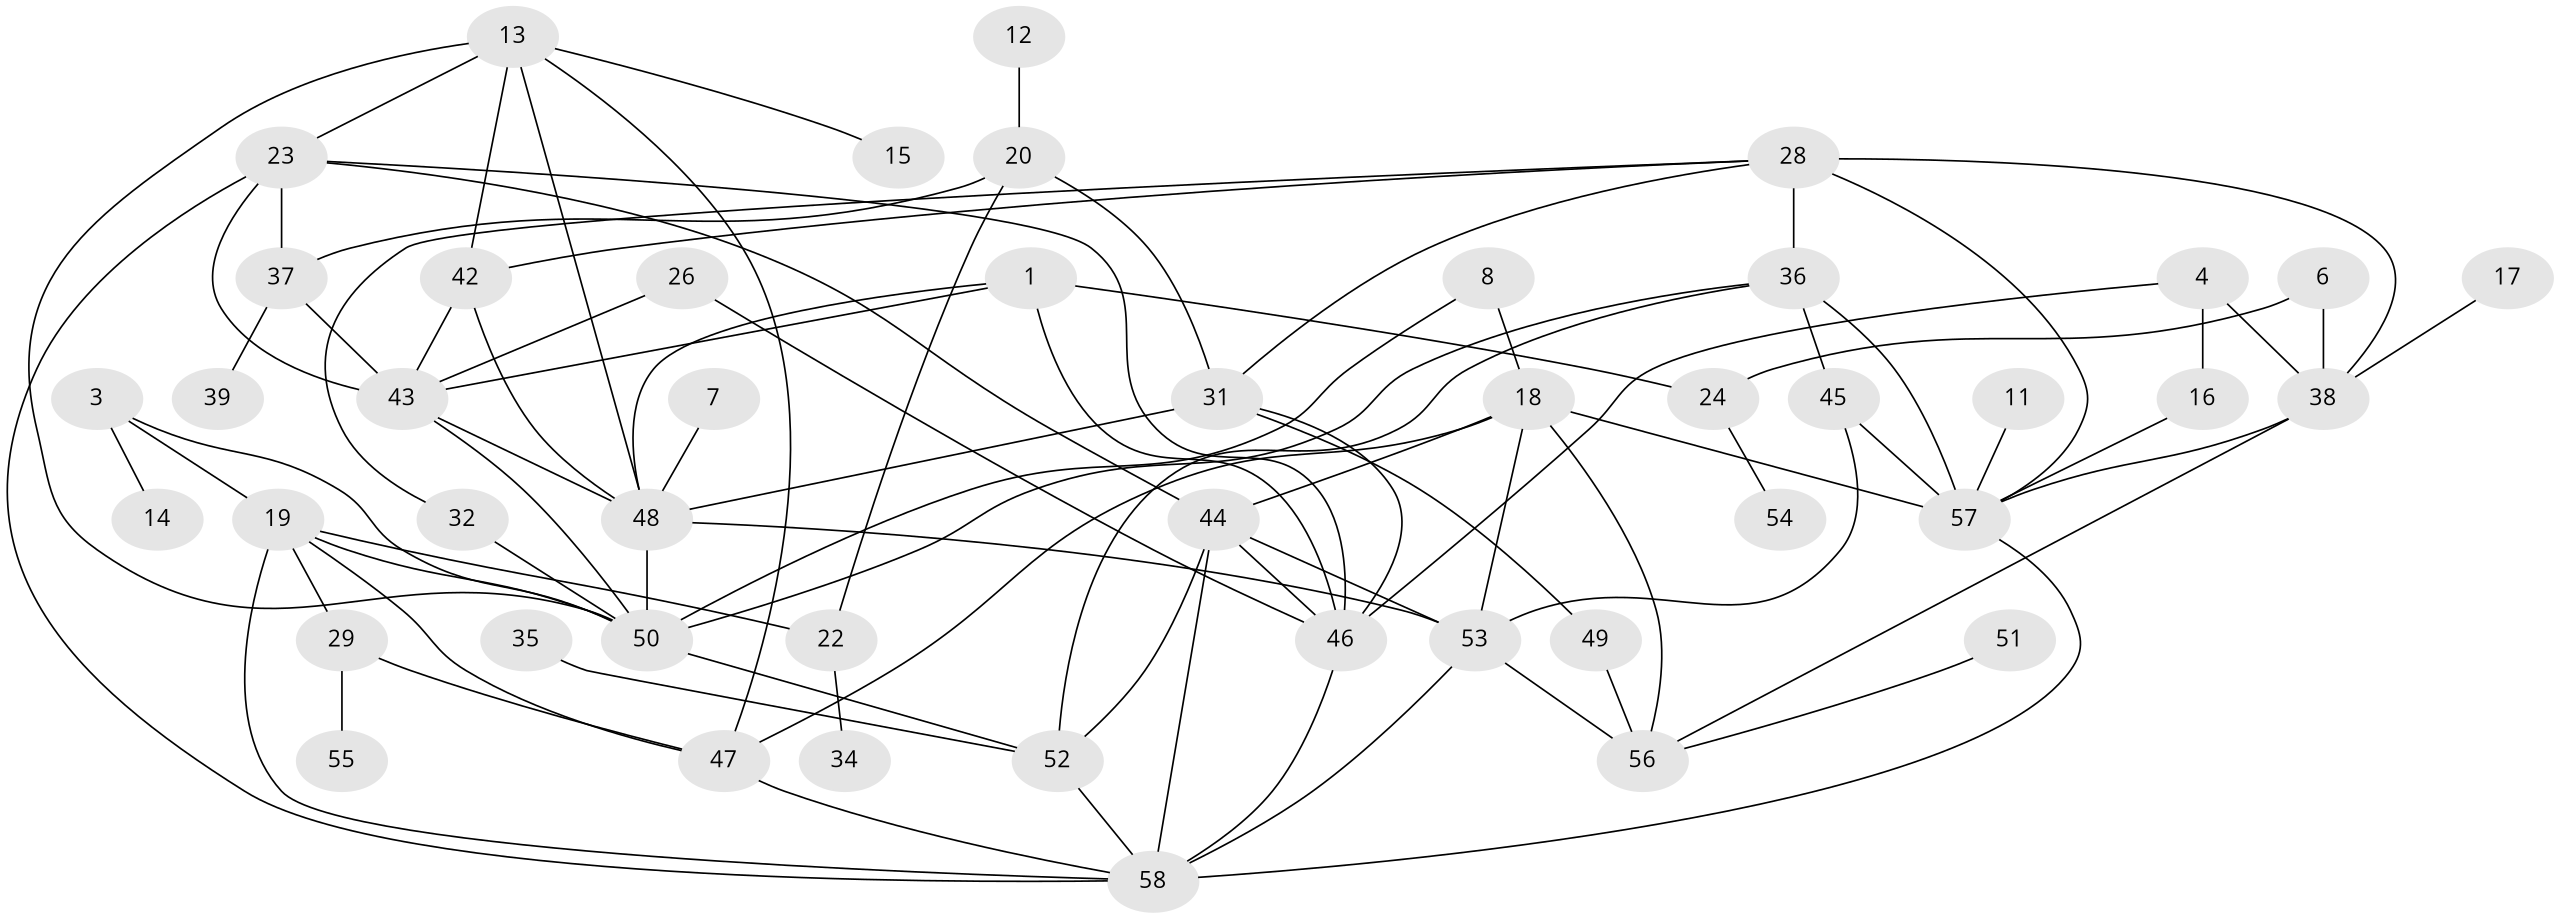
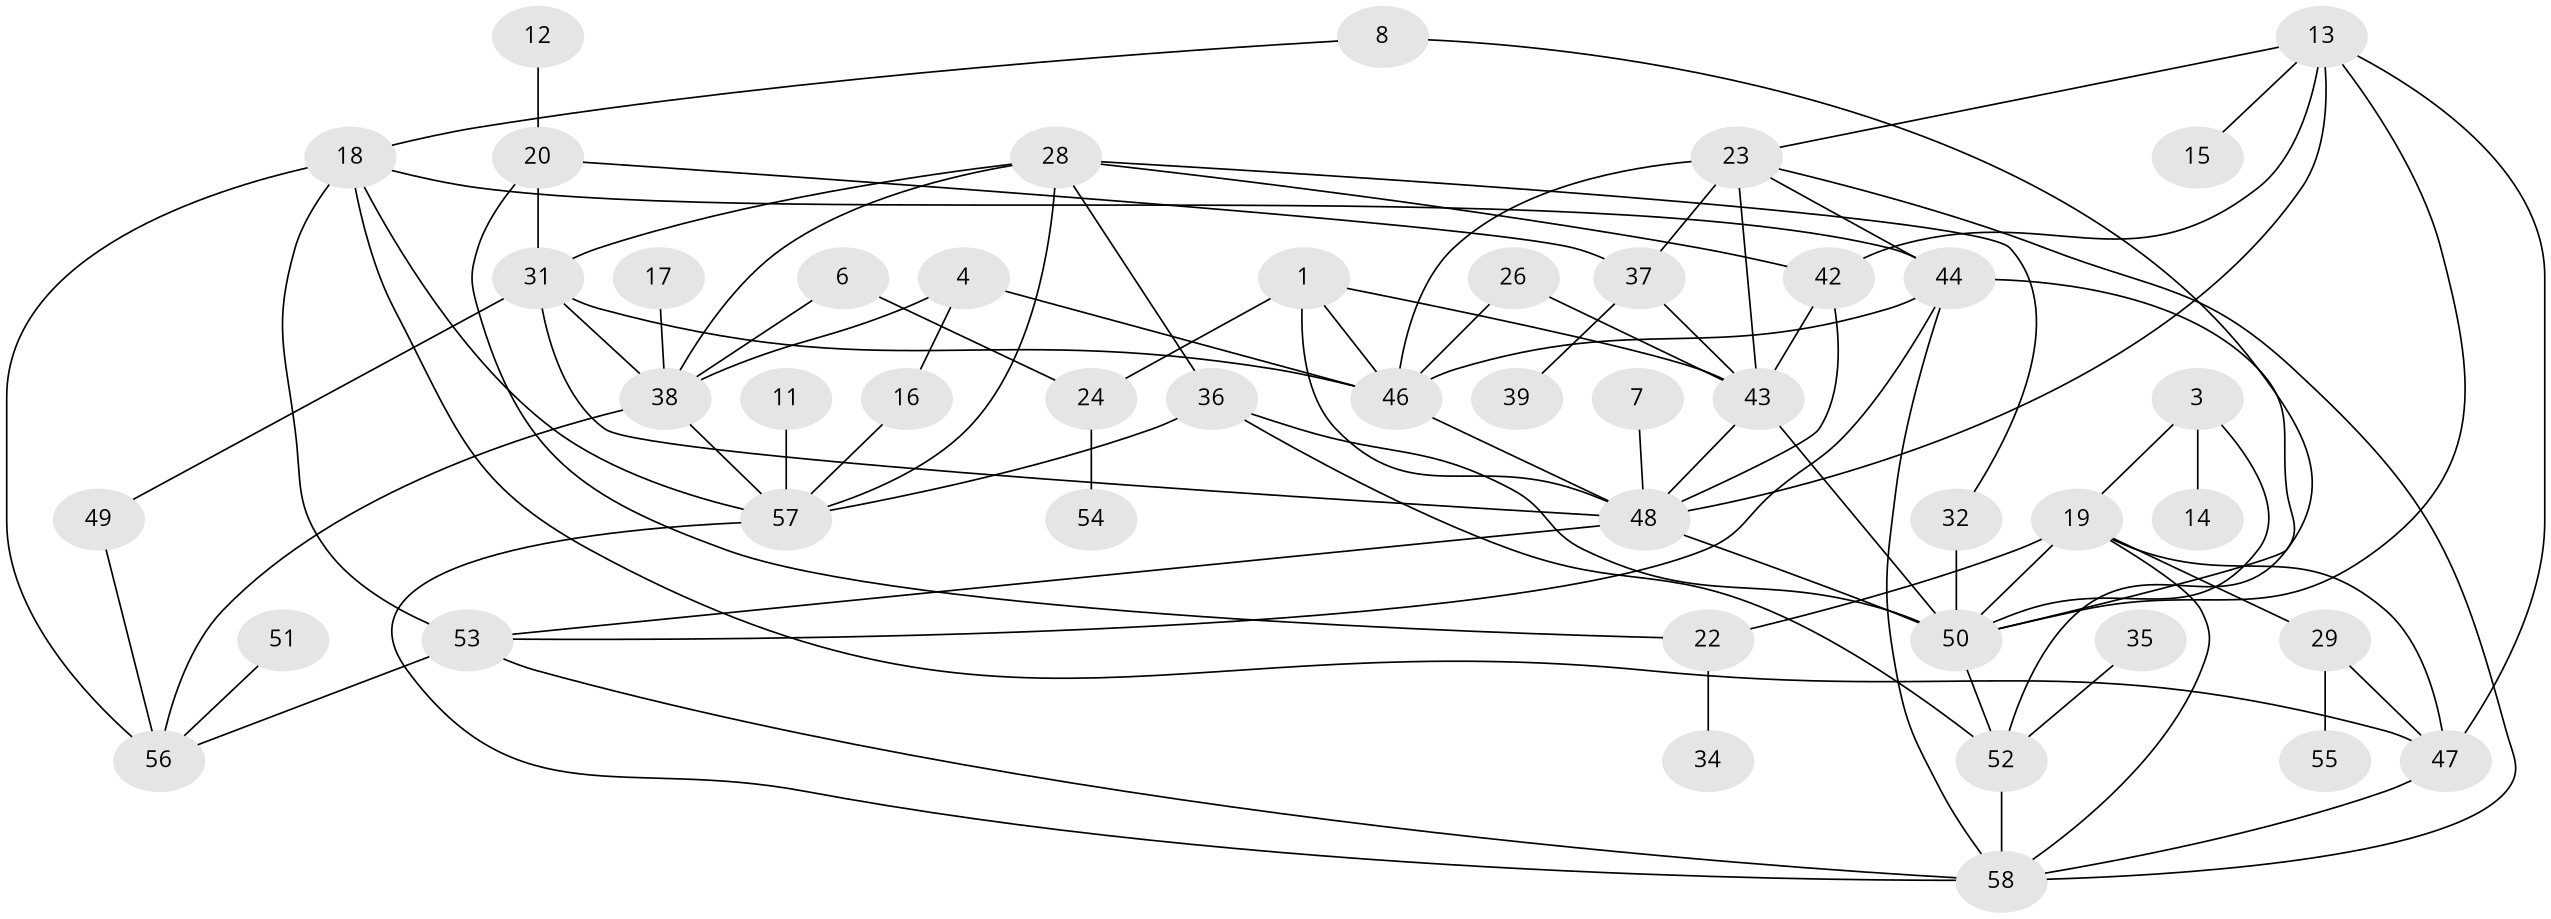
edge "31" -- "38": added
node "45": removed
edge "46" -- "58": now "46" -- "48"
